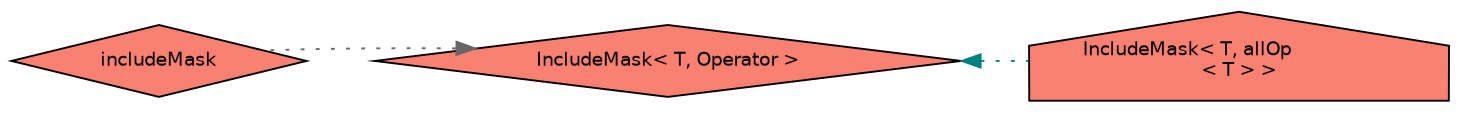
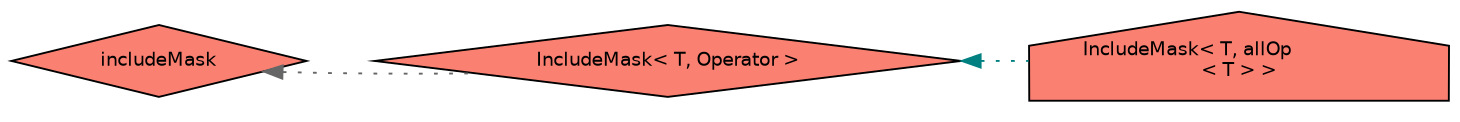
edge "includeMask" -> "IncludeMask< T, Operator >": reversed
